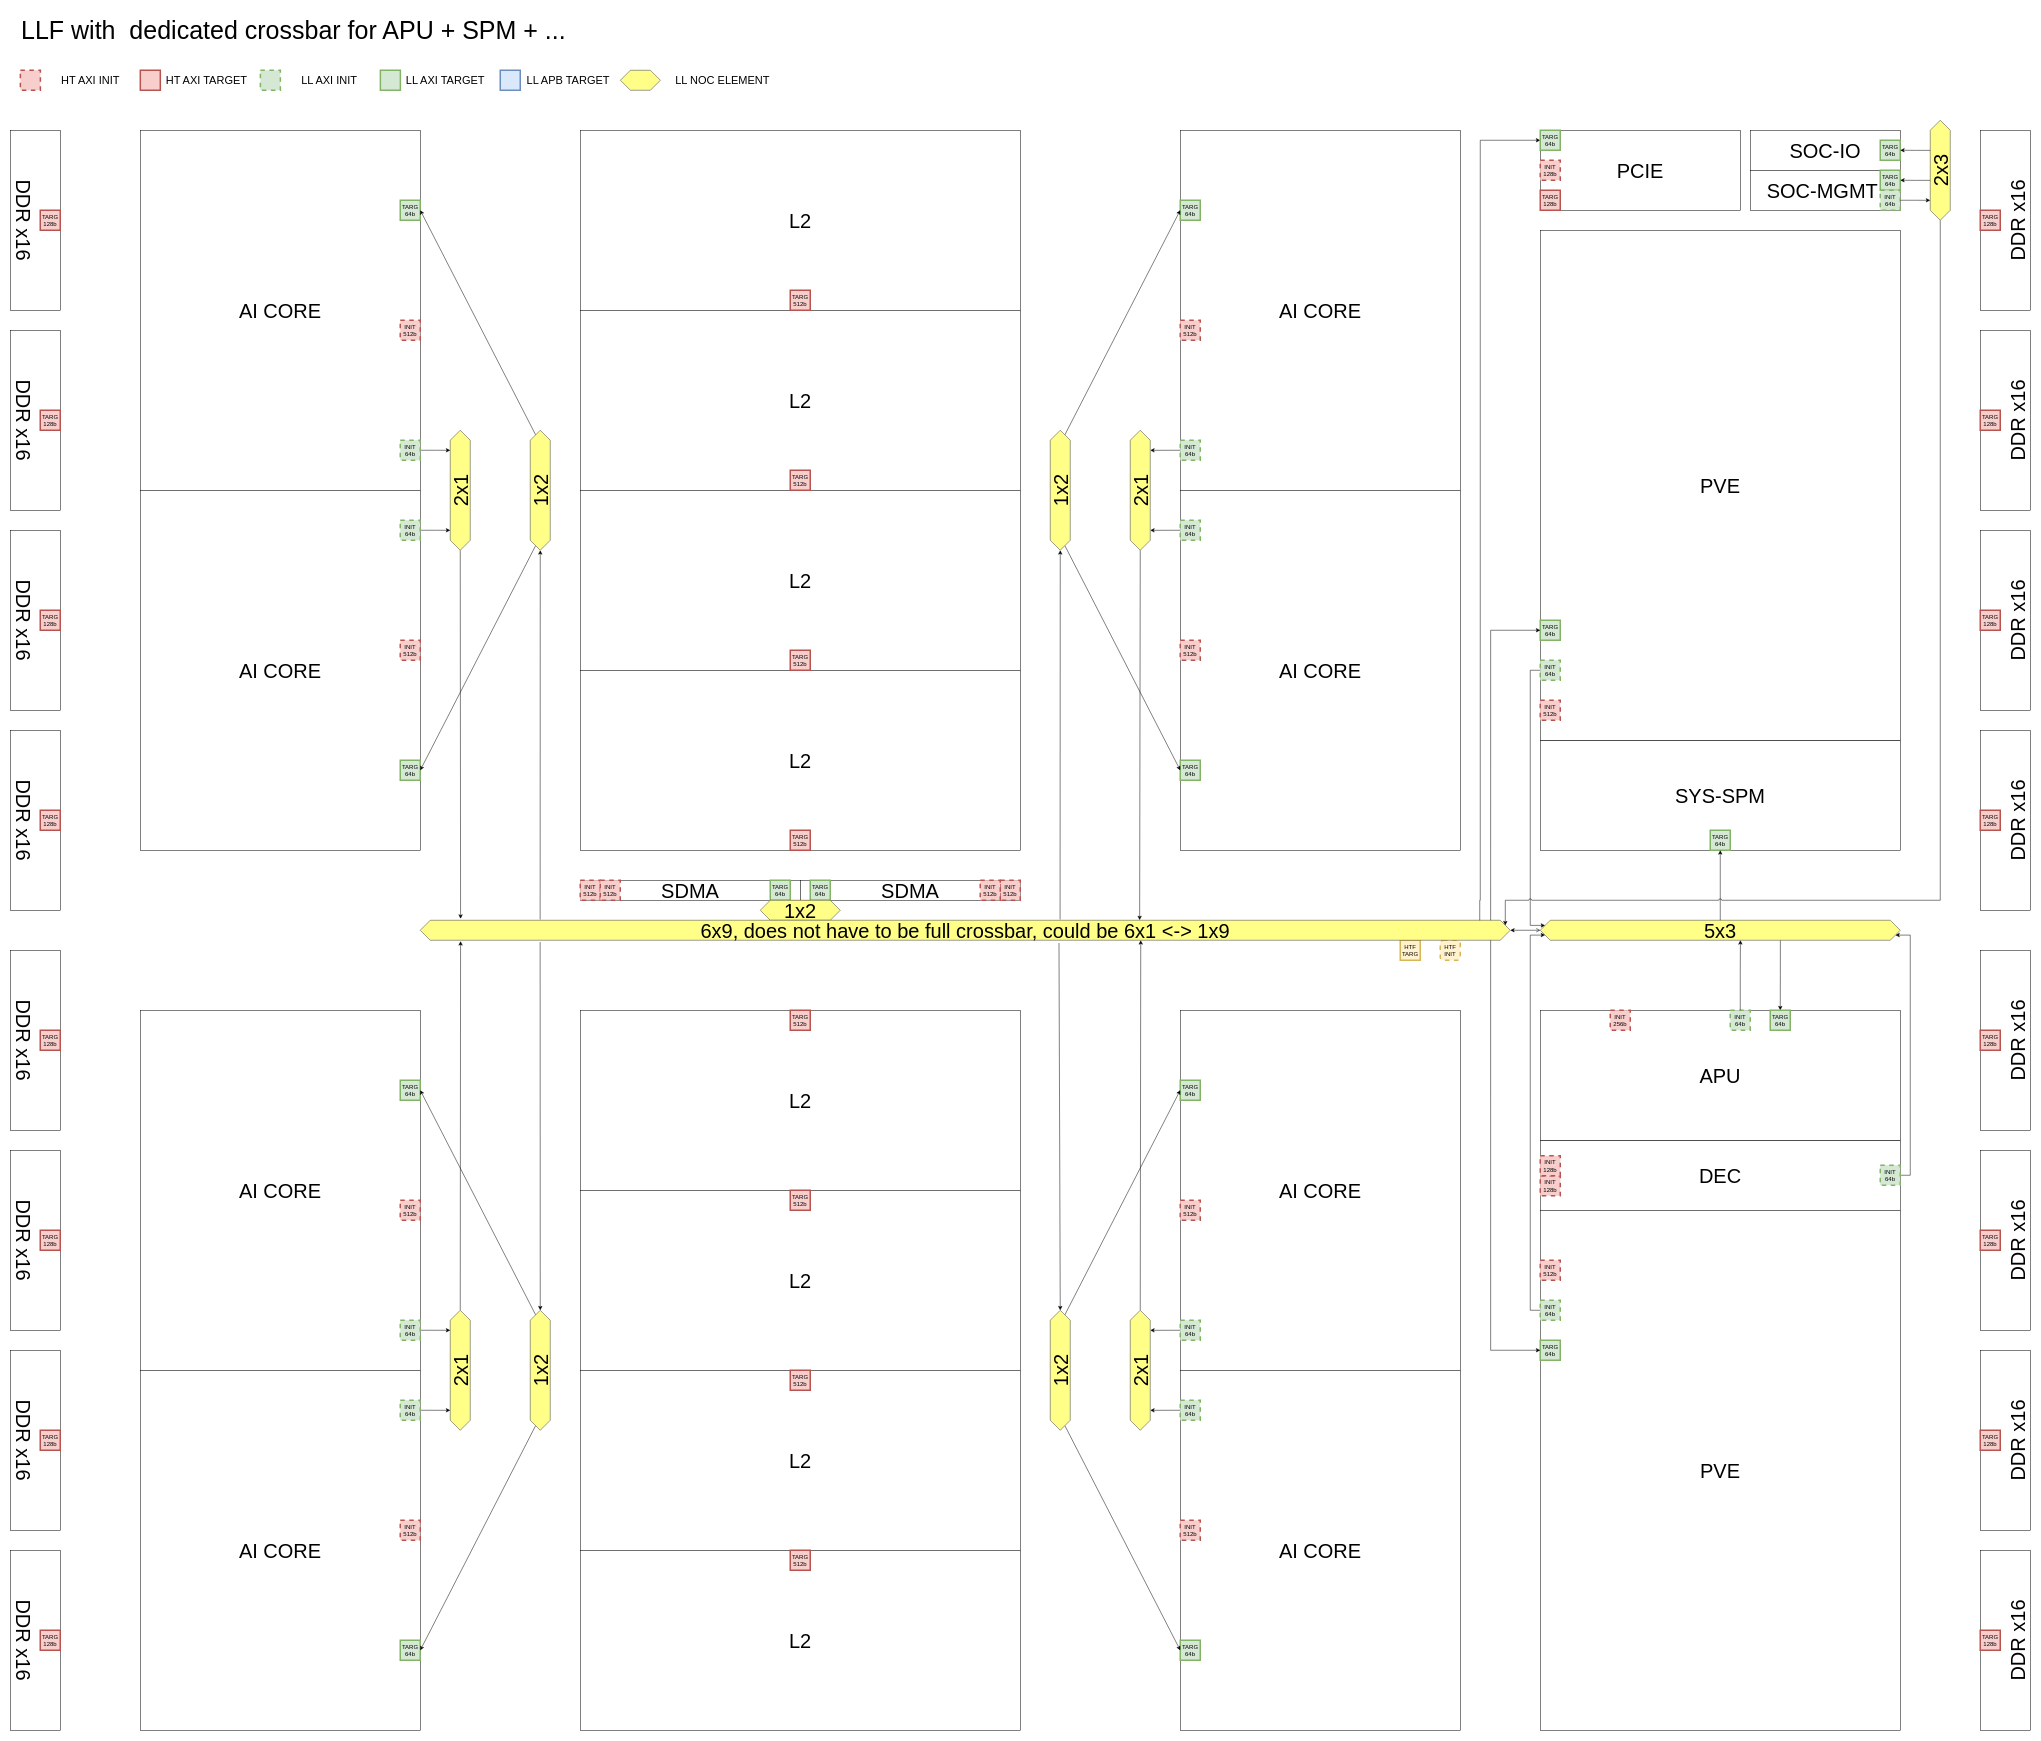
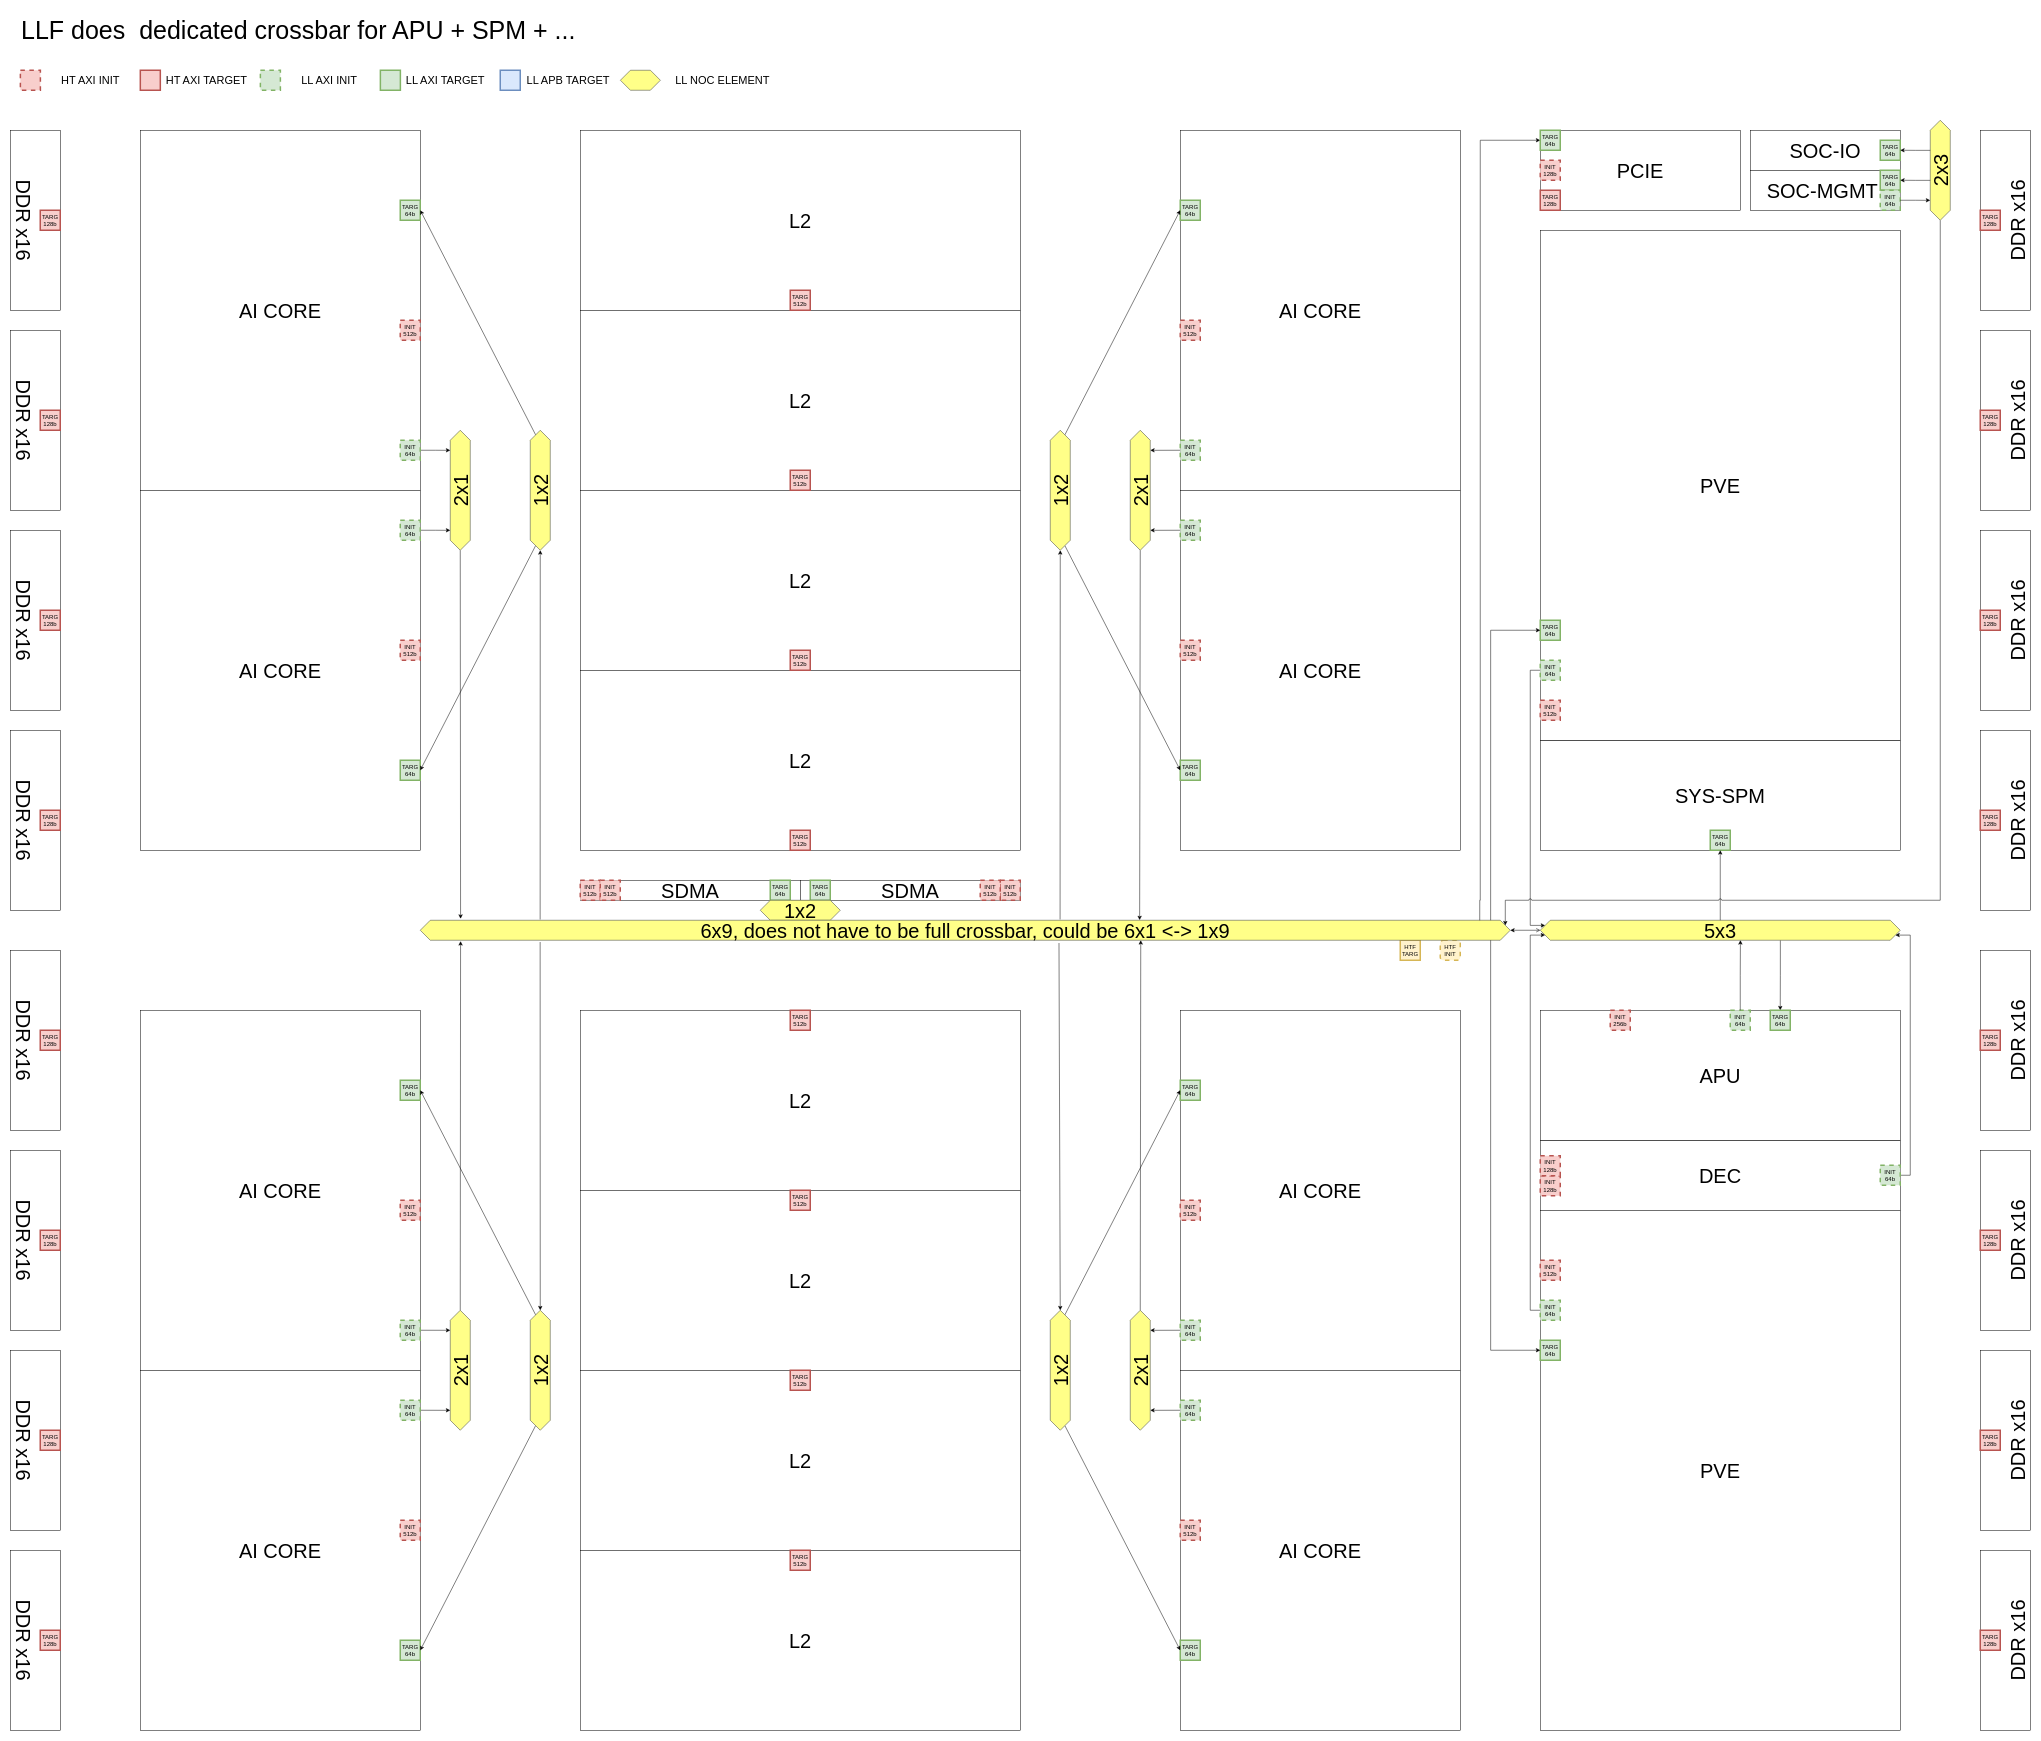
node "LLF with dedicated crossbar for APU + SPM + ...": label "LLF with dedicated crossbar for APU + SPM + ..." -> "LLF does dedicated crossbar for APU + SPM + ..."
